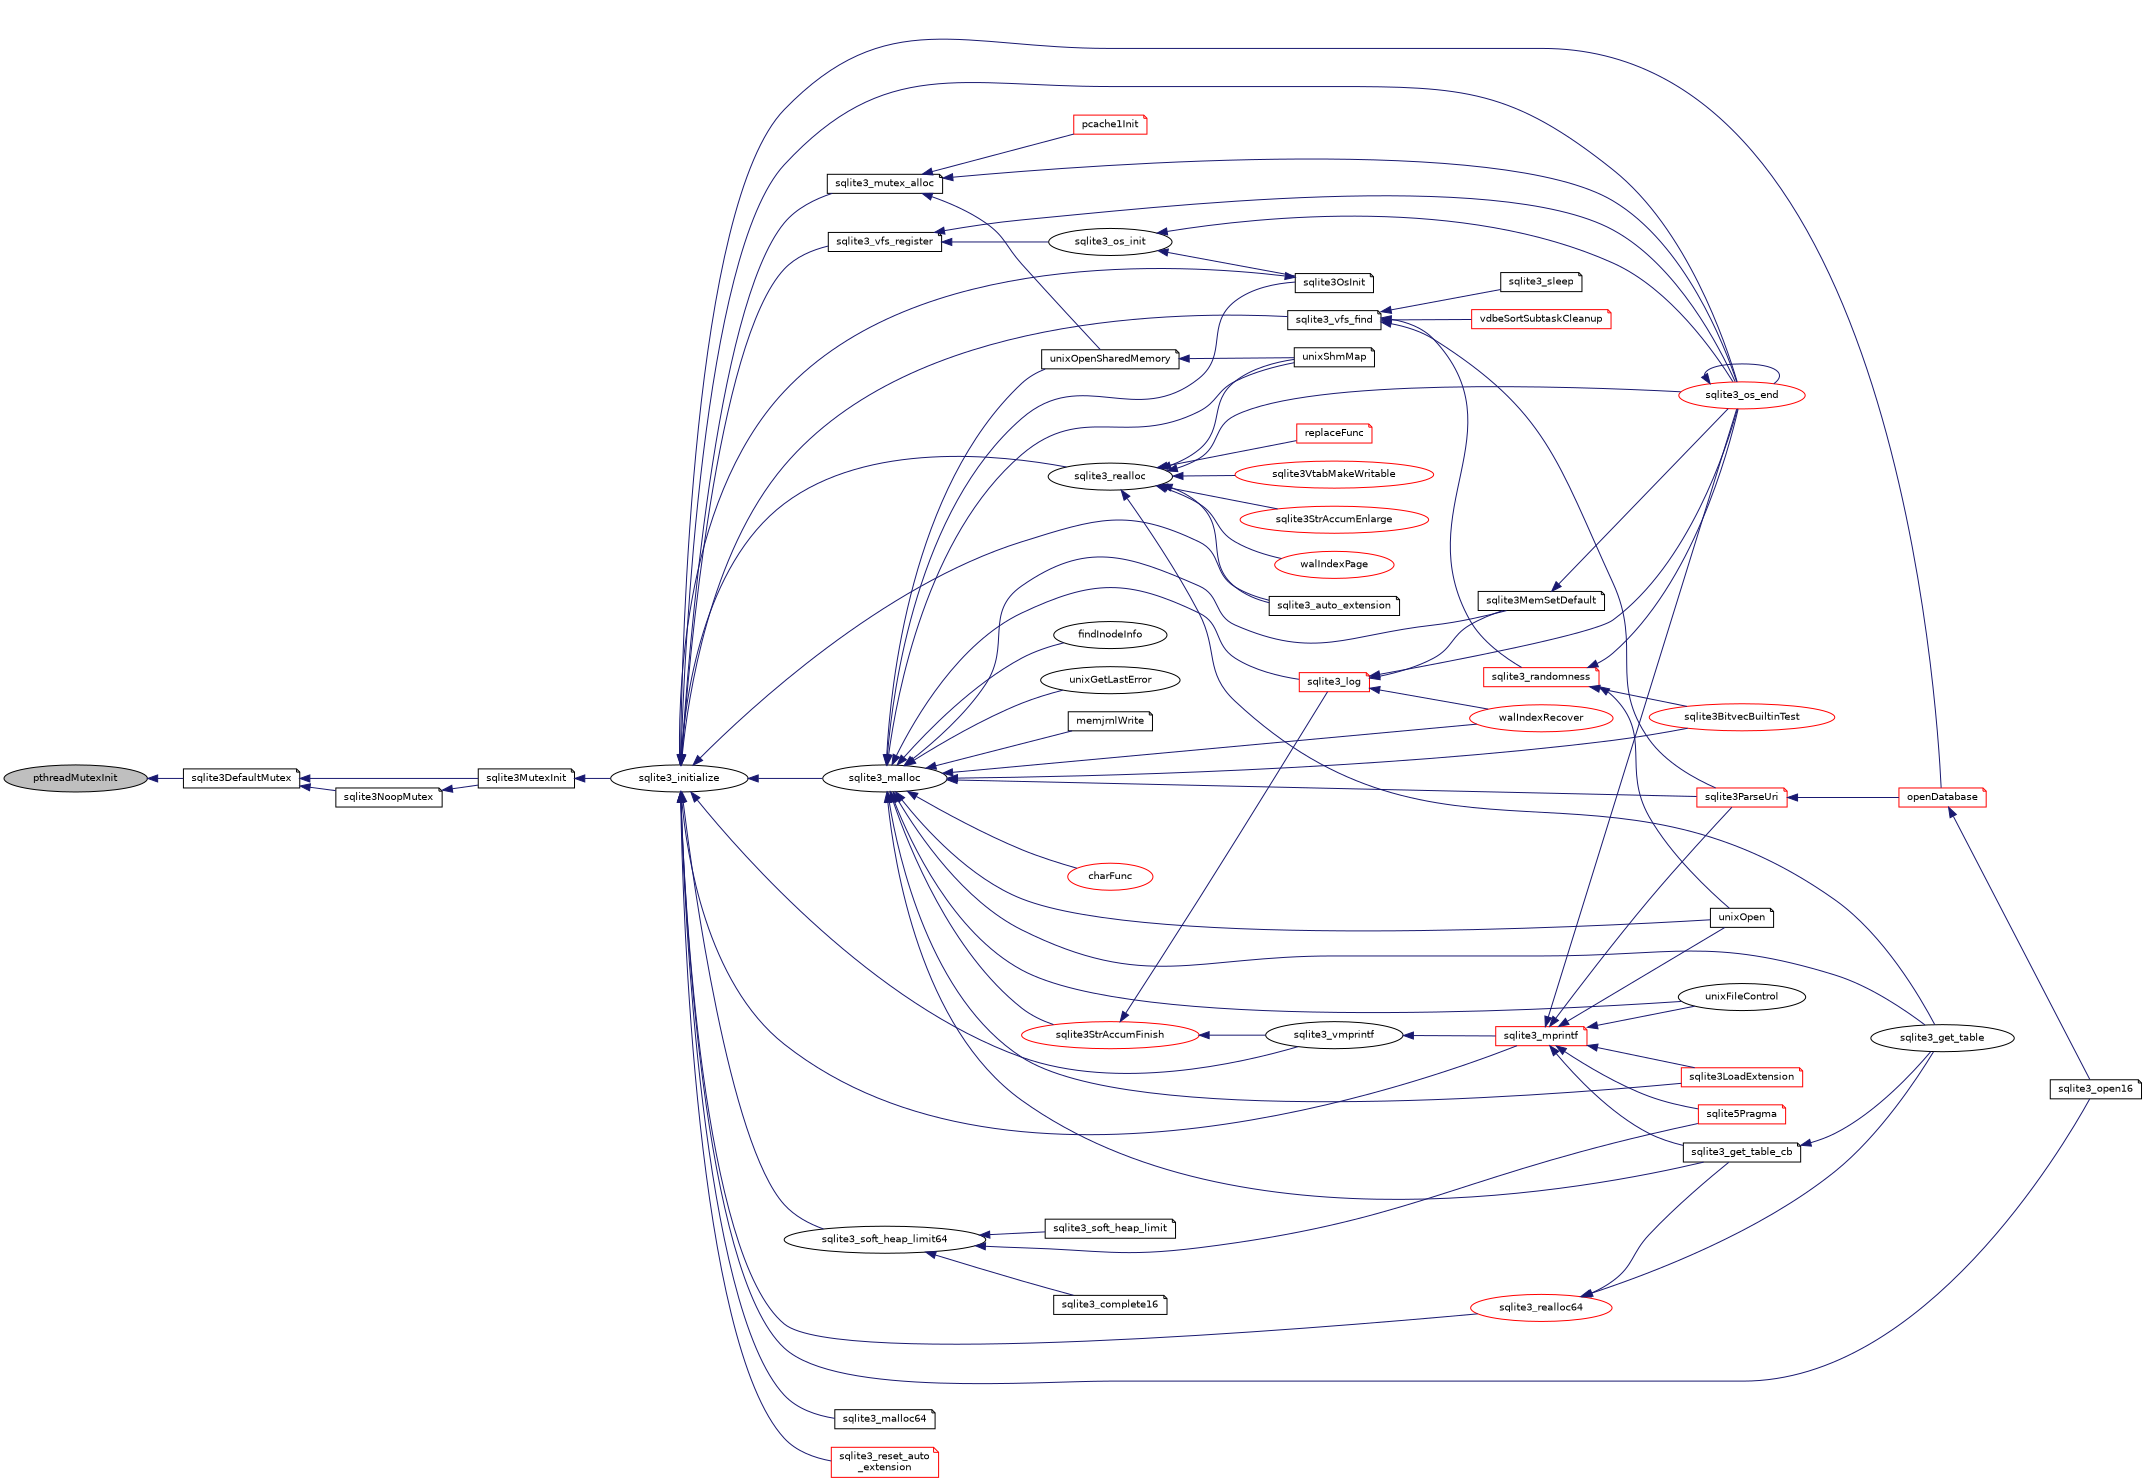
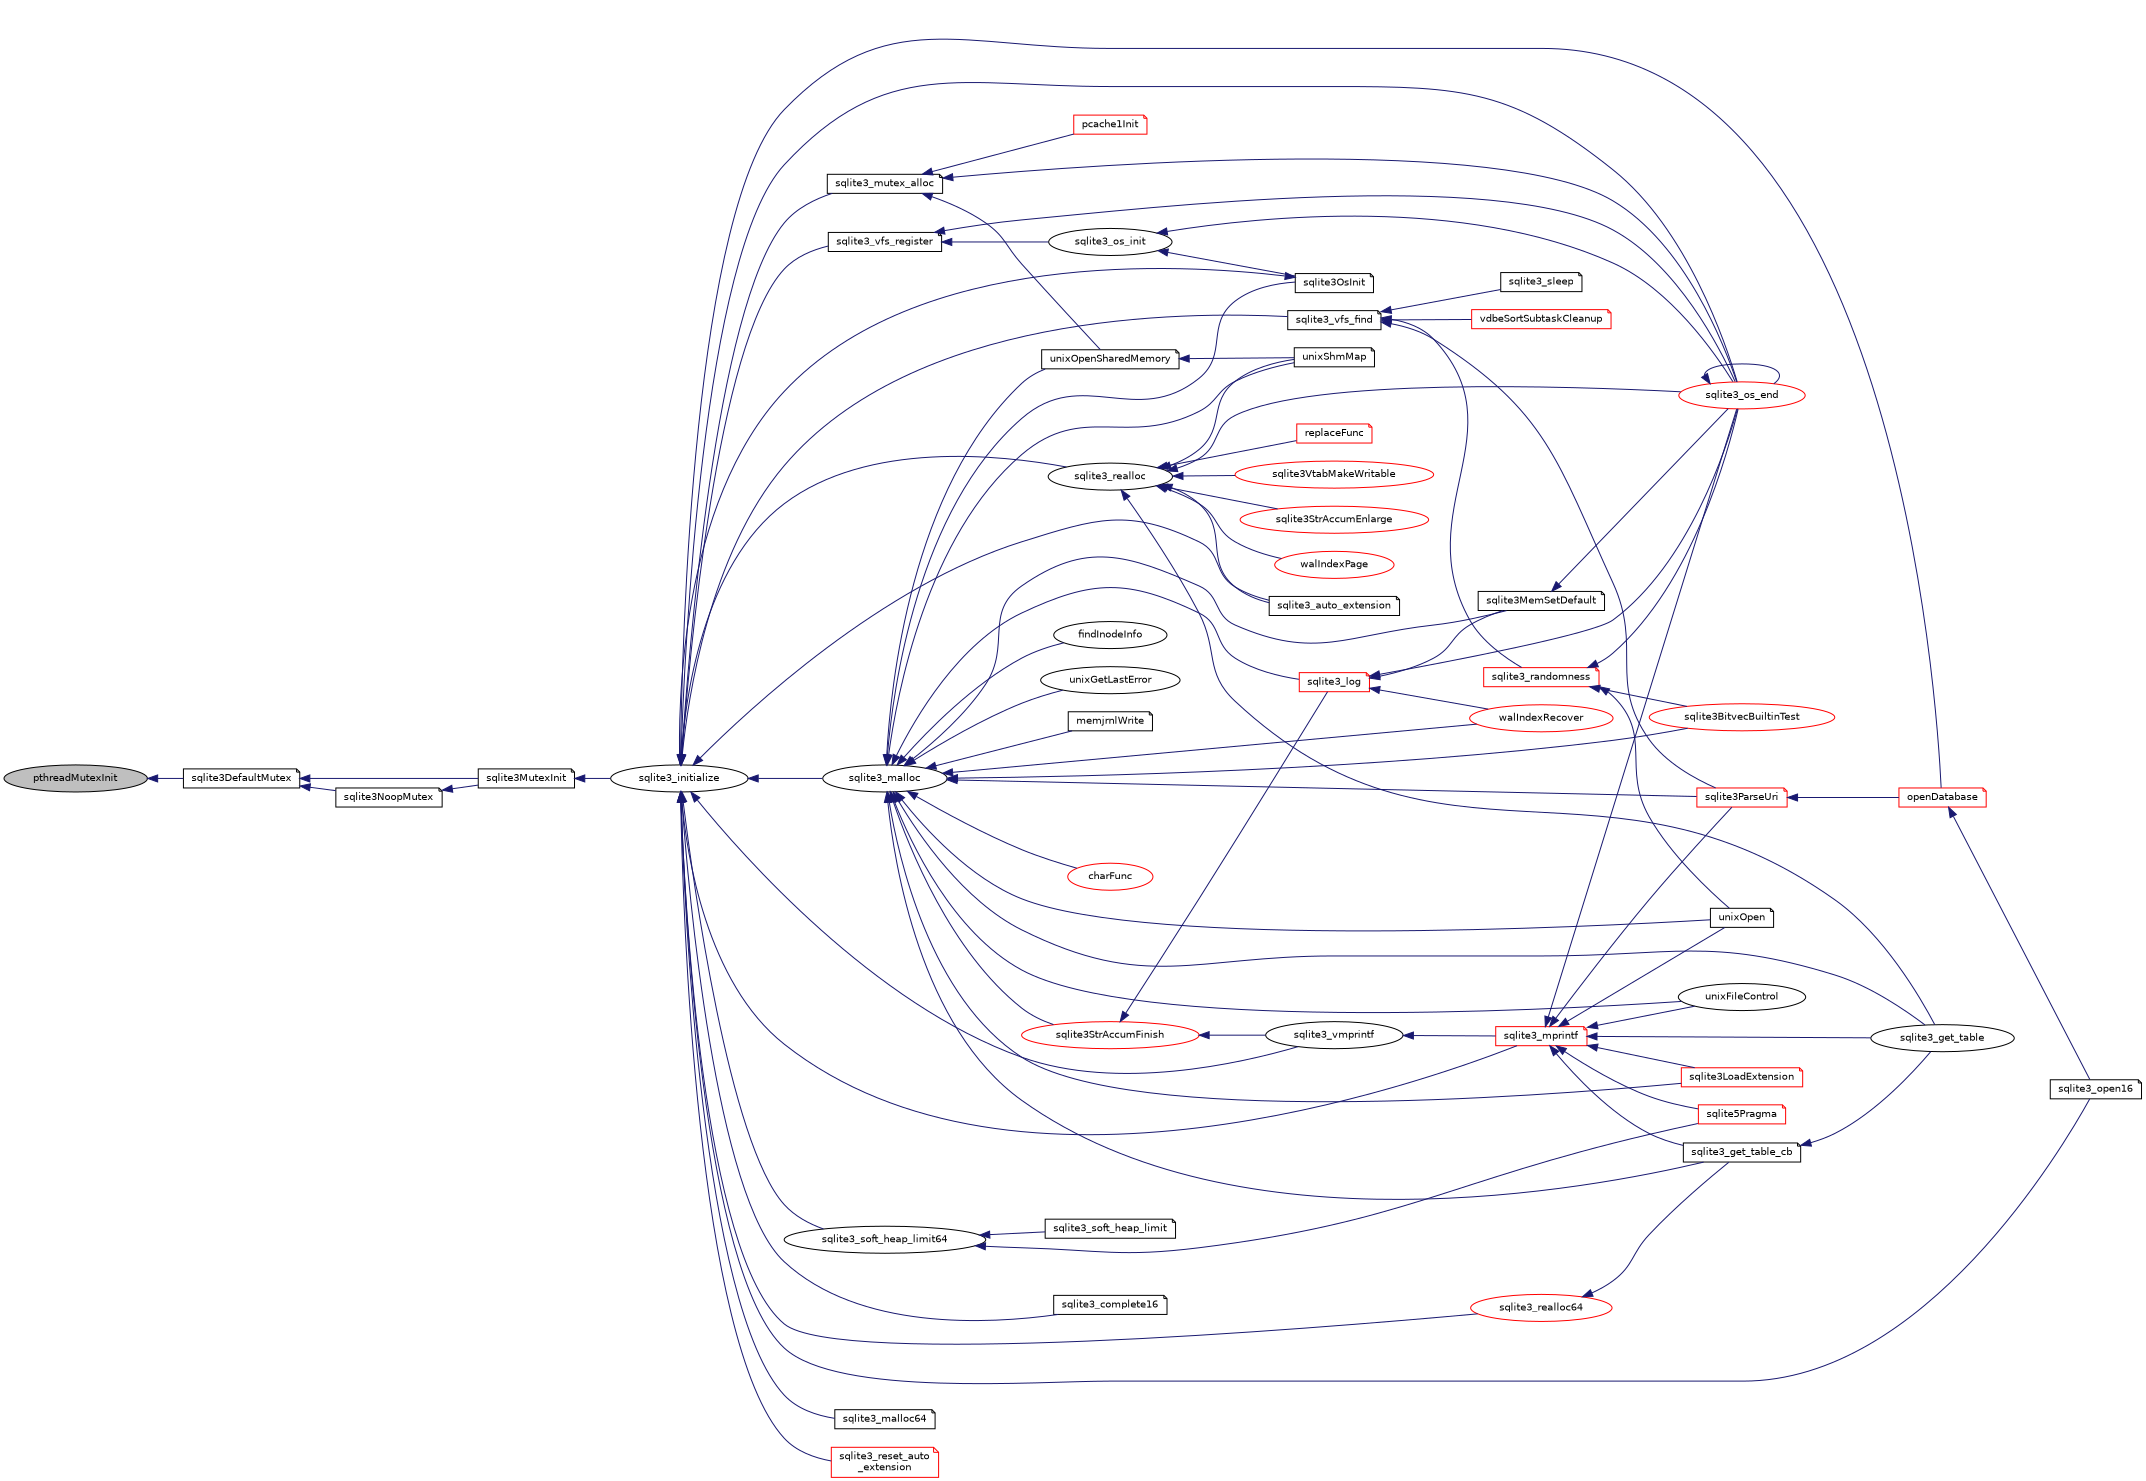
edge "sqlite3_get_table" -> "sqlite3_realloc64": now "sqlite3_get_table" -> "sqlite3_mprintf"
edge "sqlite3_complete16" -> "sqlite3_soft_heap_limit64": now "sqlite3_complete16" -> "sqlite3_initialize"
